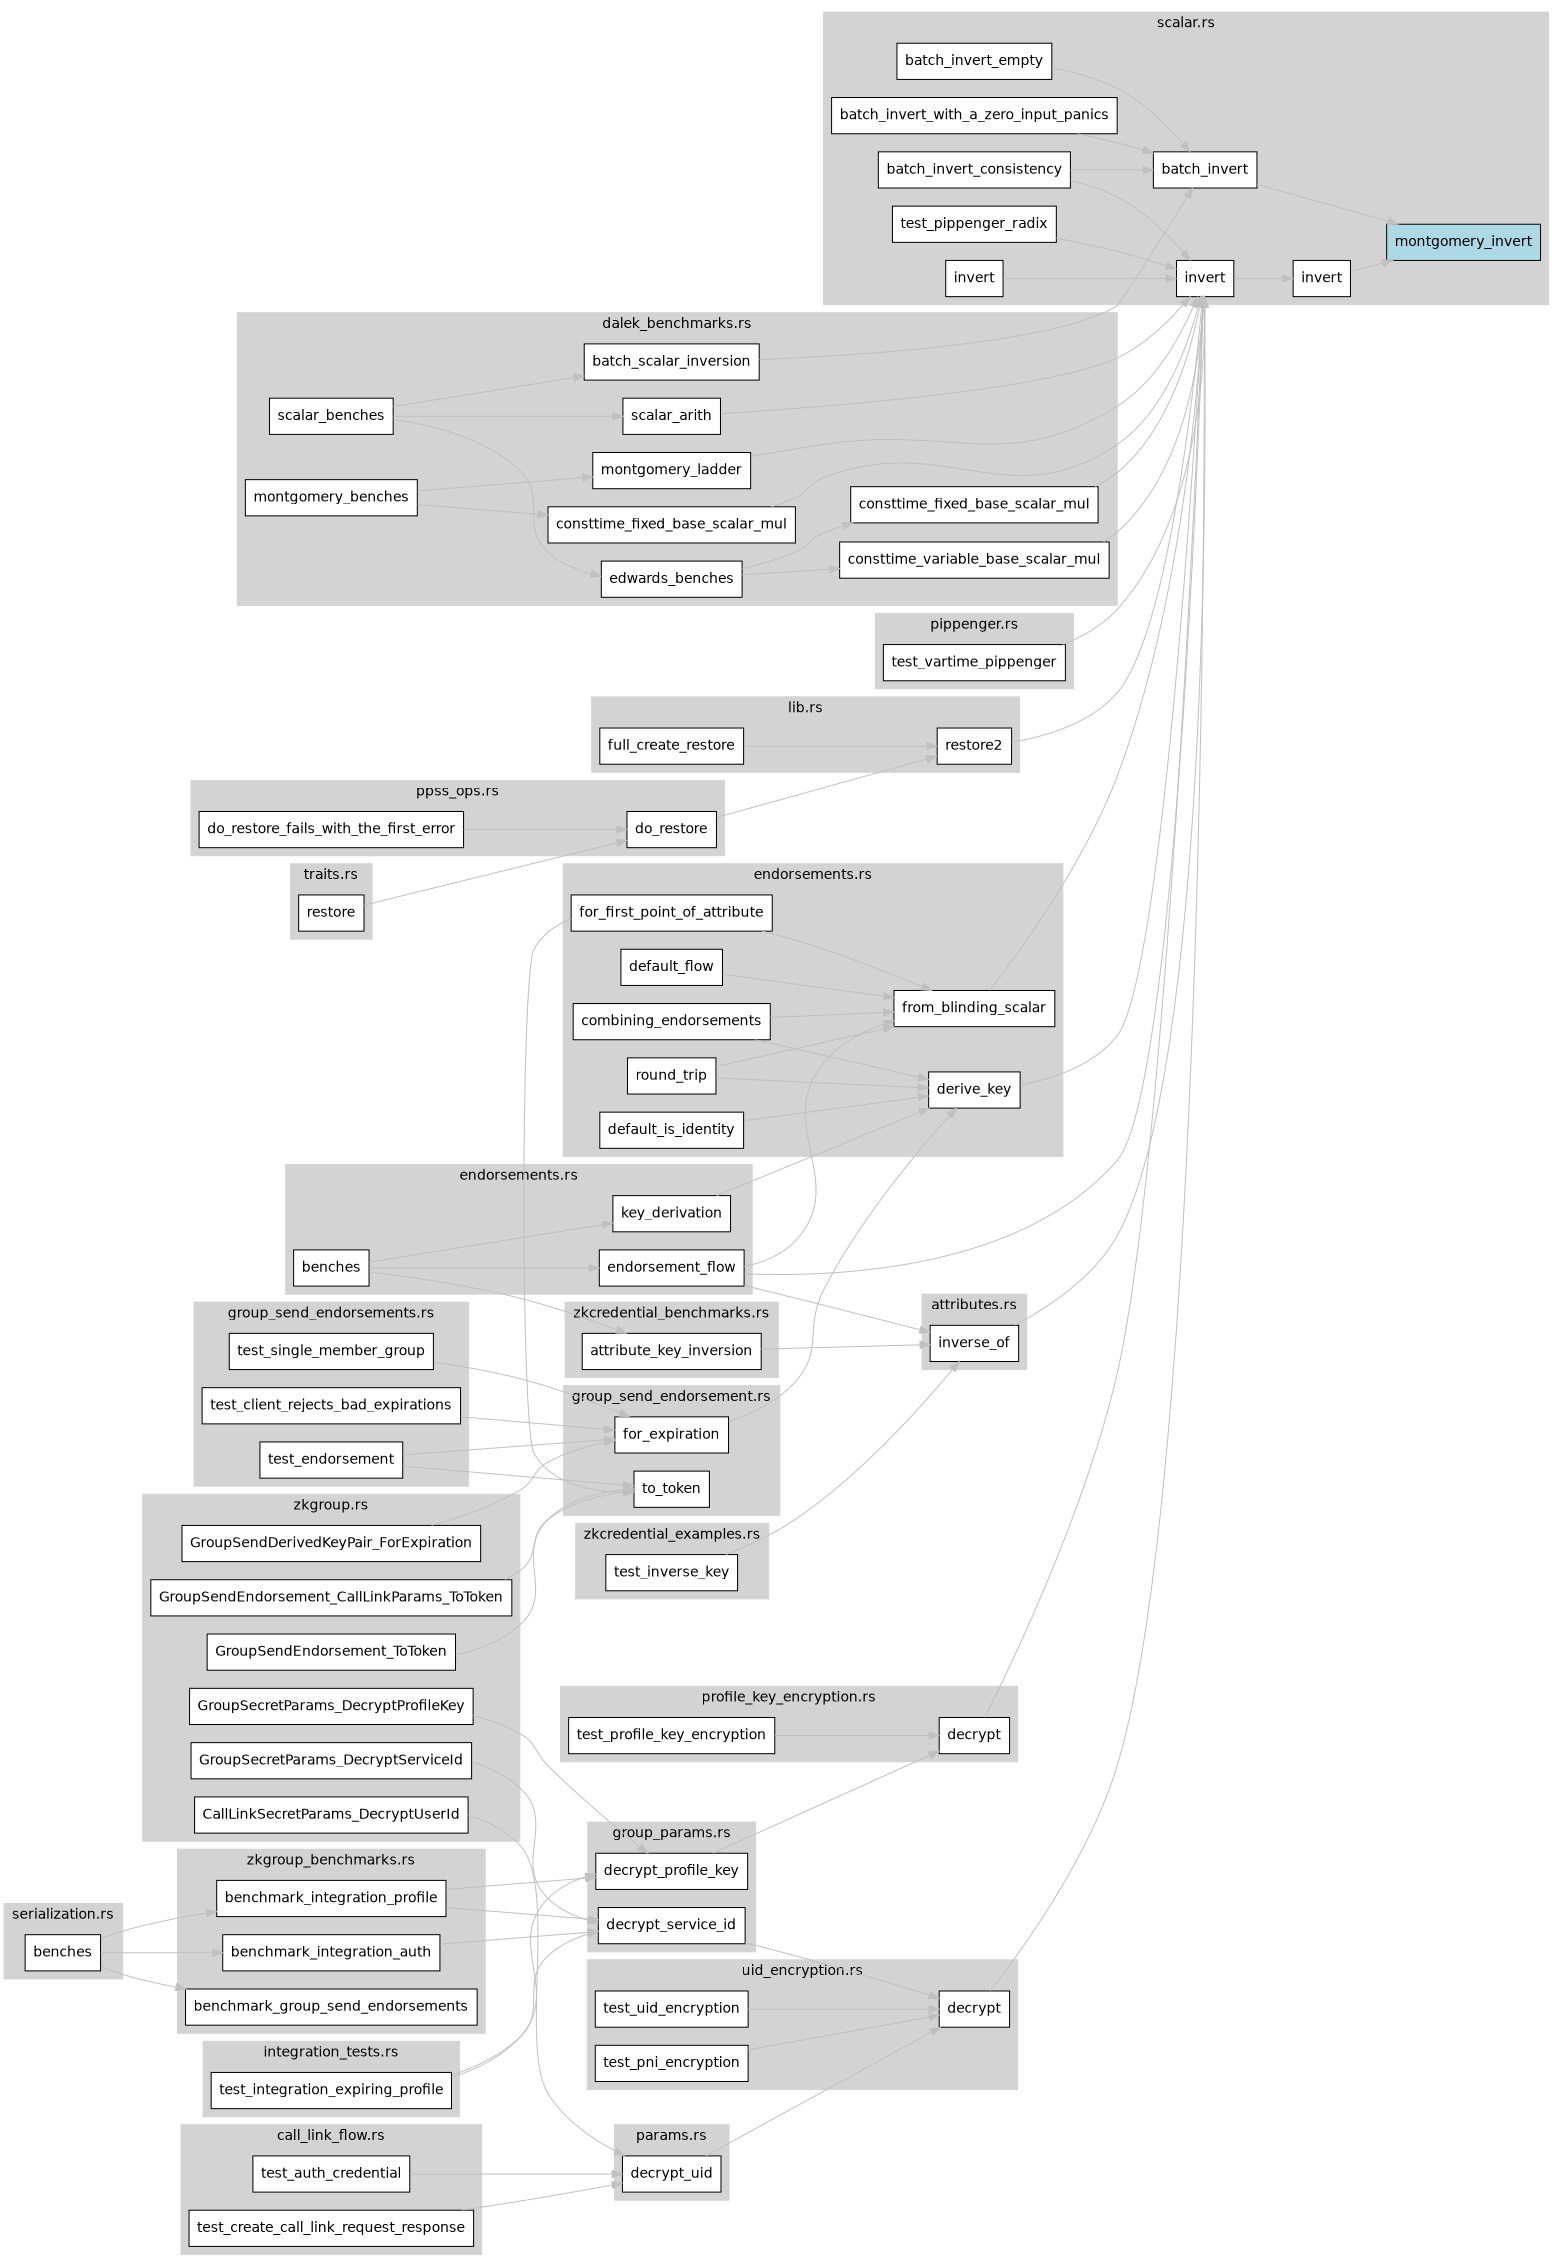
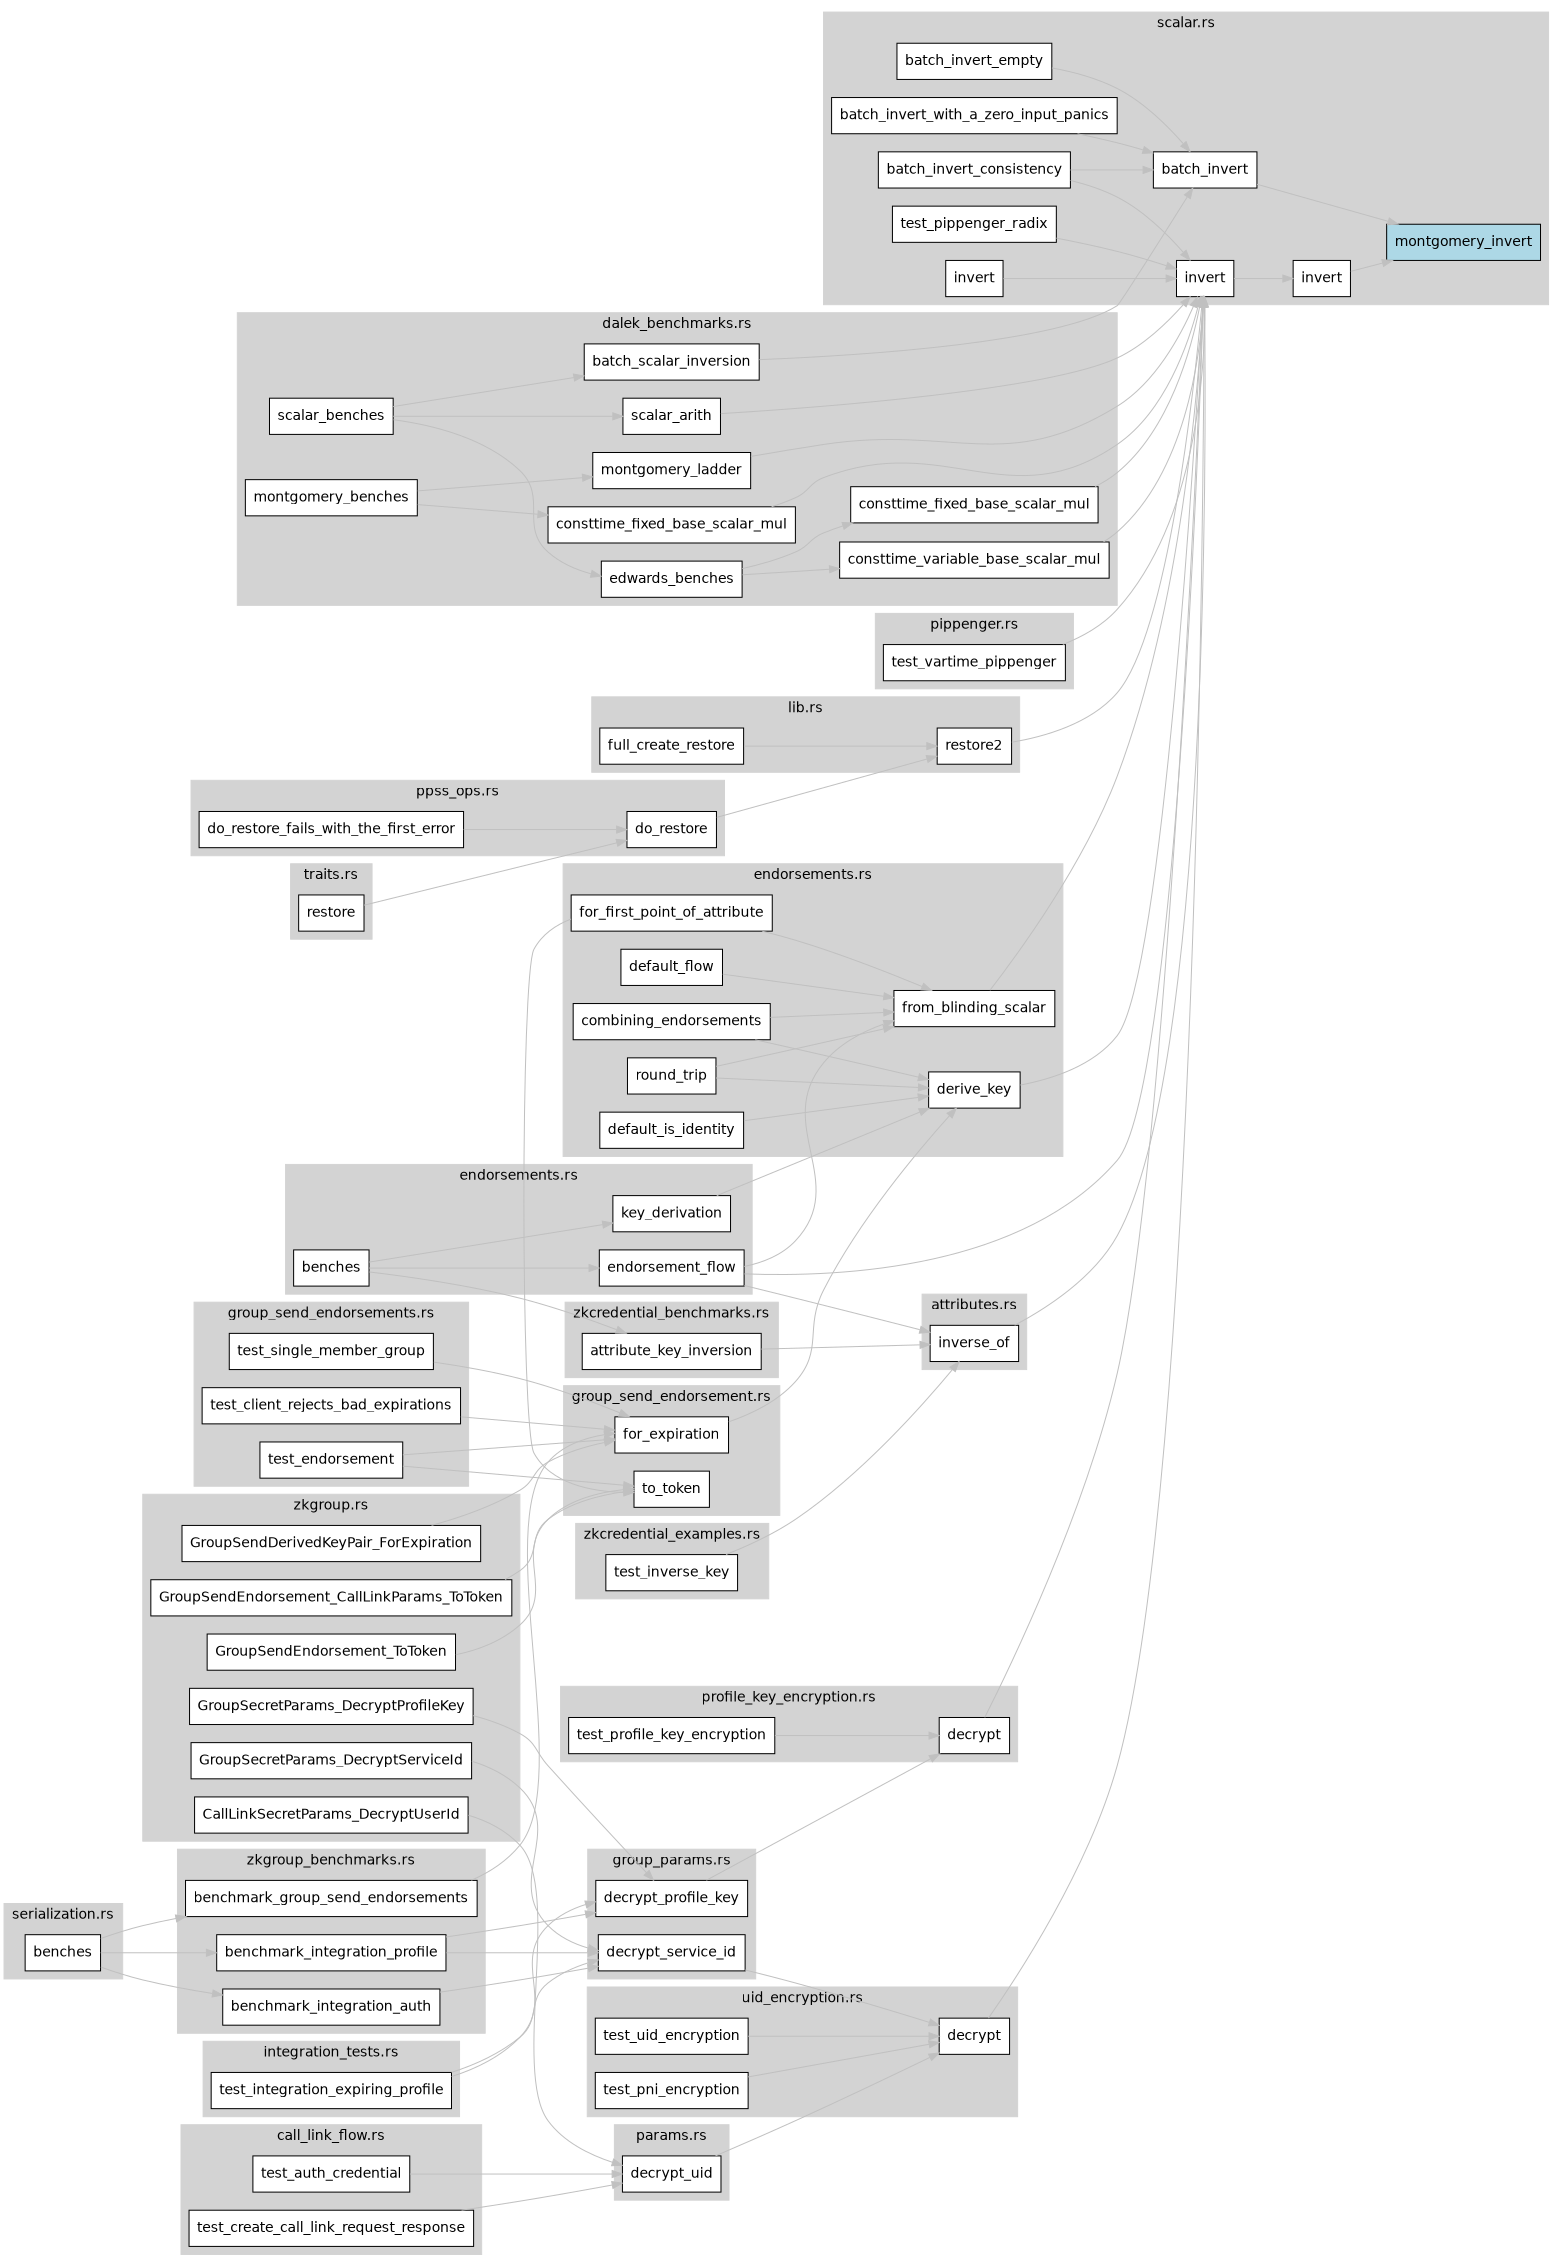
edge "benchmark_group_send_endorsements" -> "for_expiration": added
